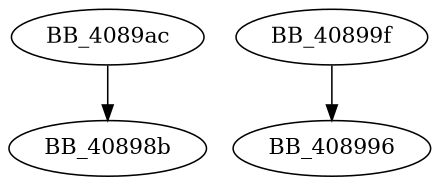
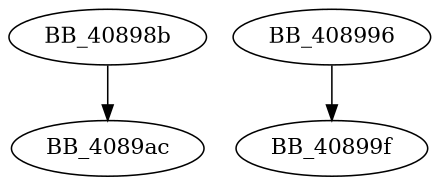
edge "BB_4089ac" -> "BB_40898b": reversed
edge "BB_40899f" -> "BB_408996": reversed
